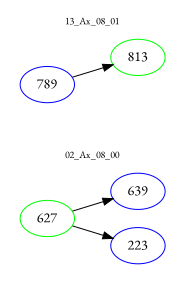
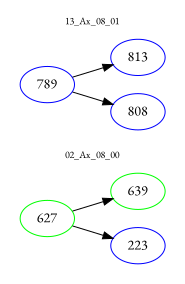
node "813": color green -> blue
node "808": added
node "639": color blue -> green
